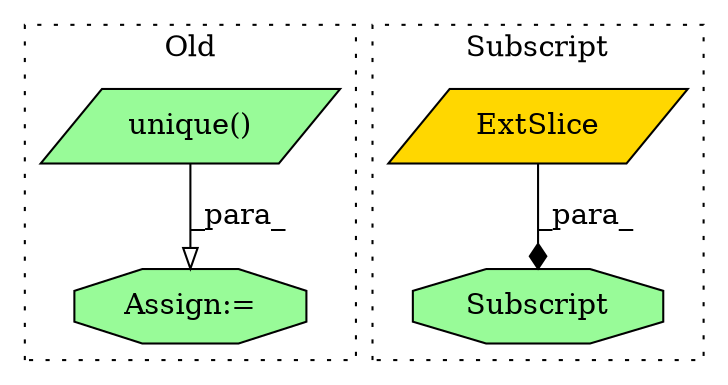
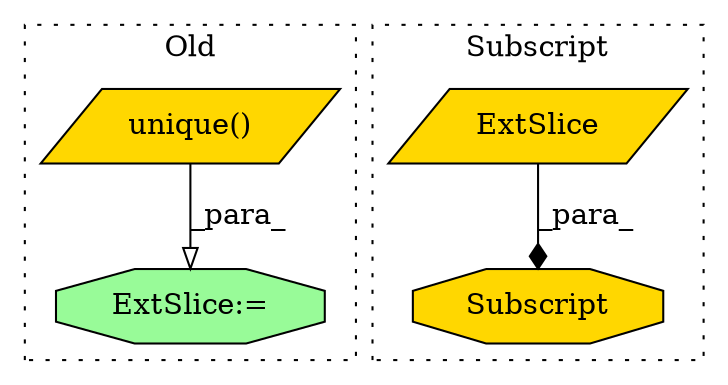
node "unique()": fillcolor palegreen -> gold
node "Assign:=": label "Assign:=" -> "ExtSlice:="
node "Subscript": fillcolor palegreen -> gold
